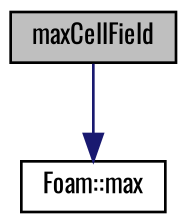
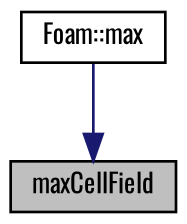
edge "maxCellField" -> "Foam::max": reversed
